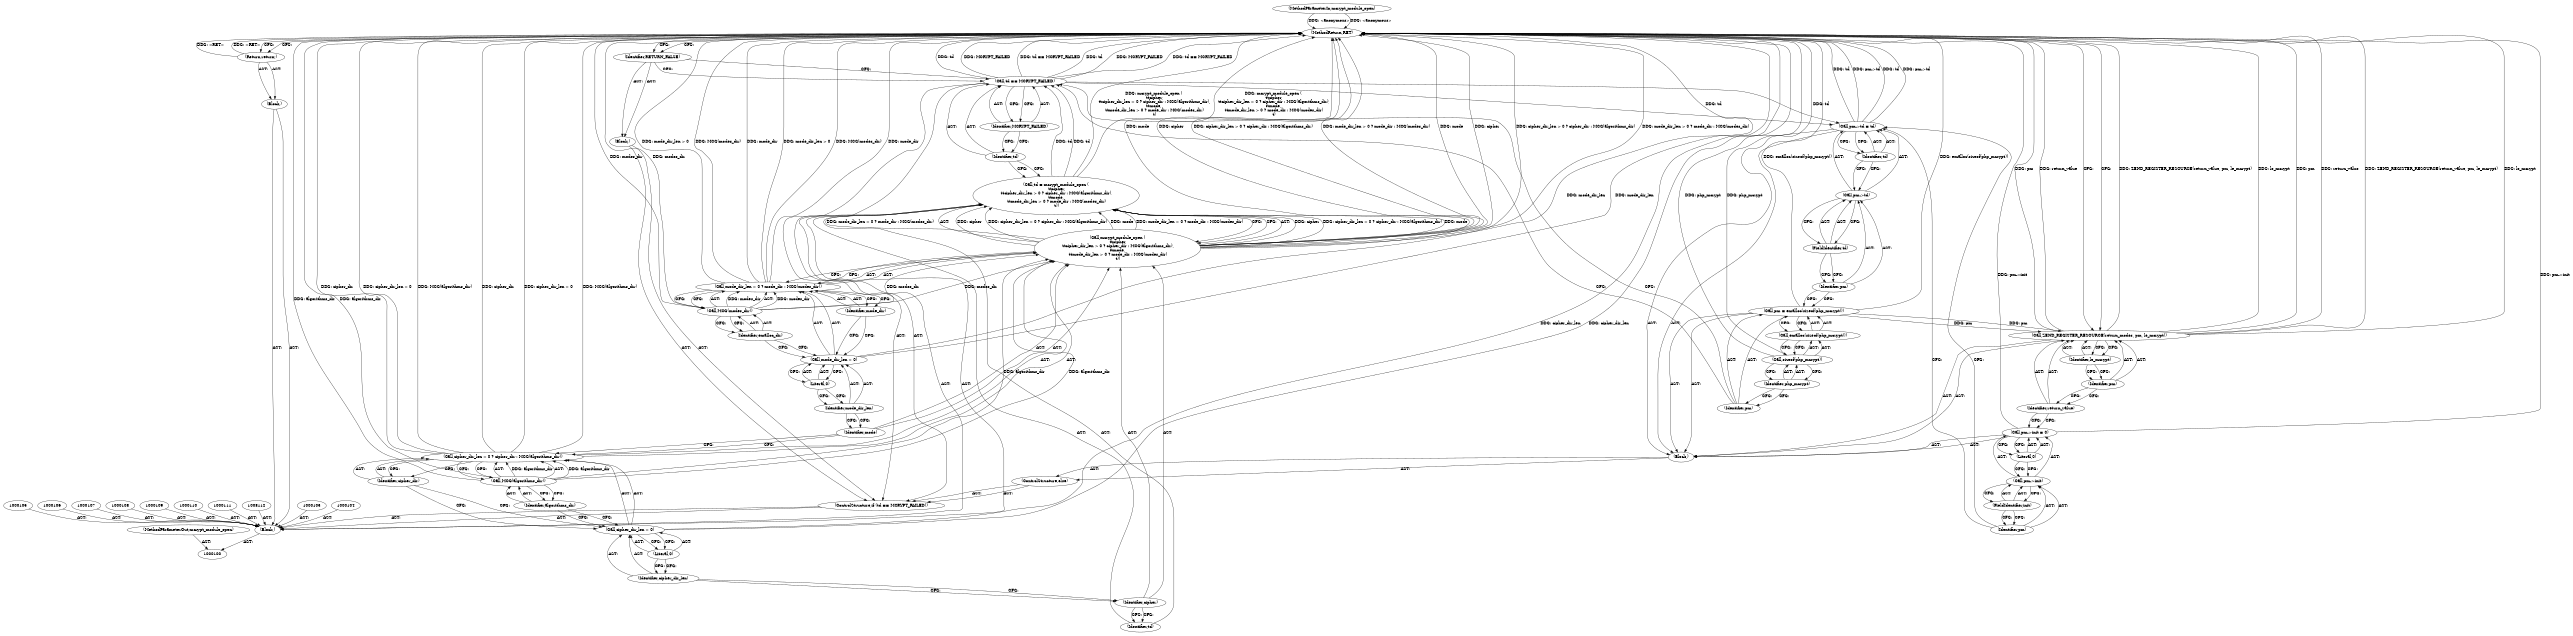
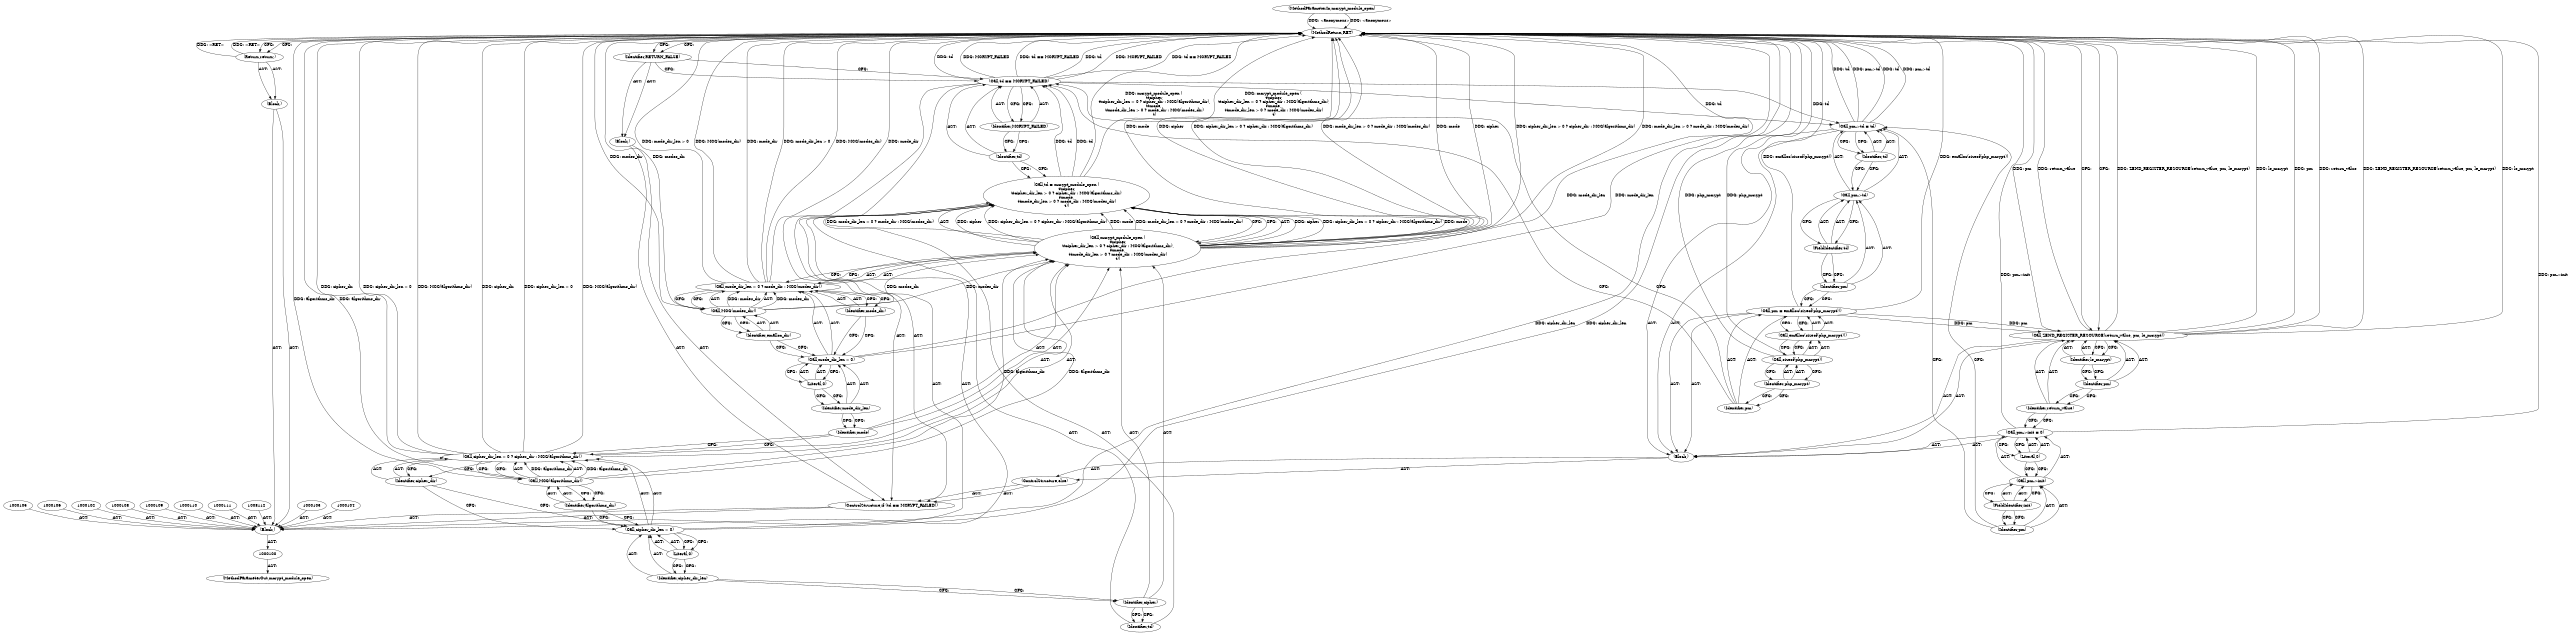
node "(Call,ZEND_REGISTER_RESOURCE(return_modes, pm, le_mcrypt))": label "(Call,ZEND_REGISTER_RESOURCE(return_modes, pm, le_mcrypt))" -> "(Call,ZEND_REGISTER_RESOURCE(return_value, pm, le_mcrypt))"
node "1000107": label "1000107" -> "1000102"
edge "(MethodParameterOut,mcrypt_module_open)" -> "1000100": reversed
